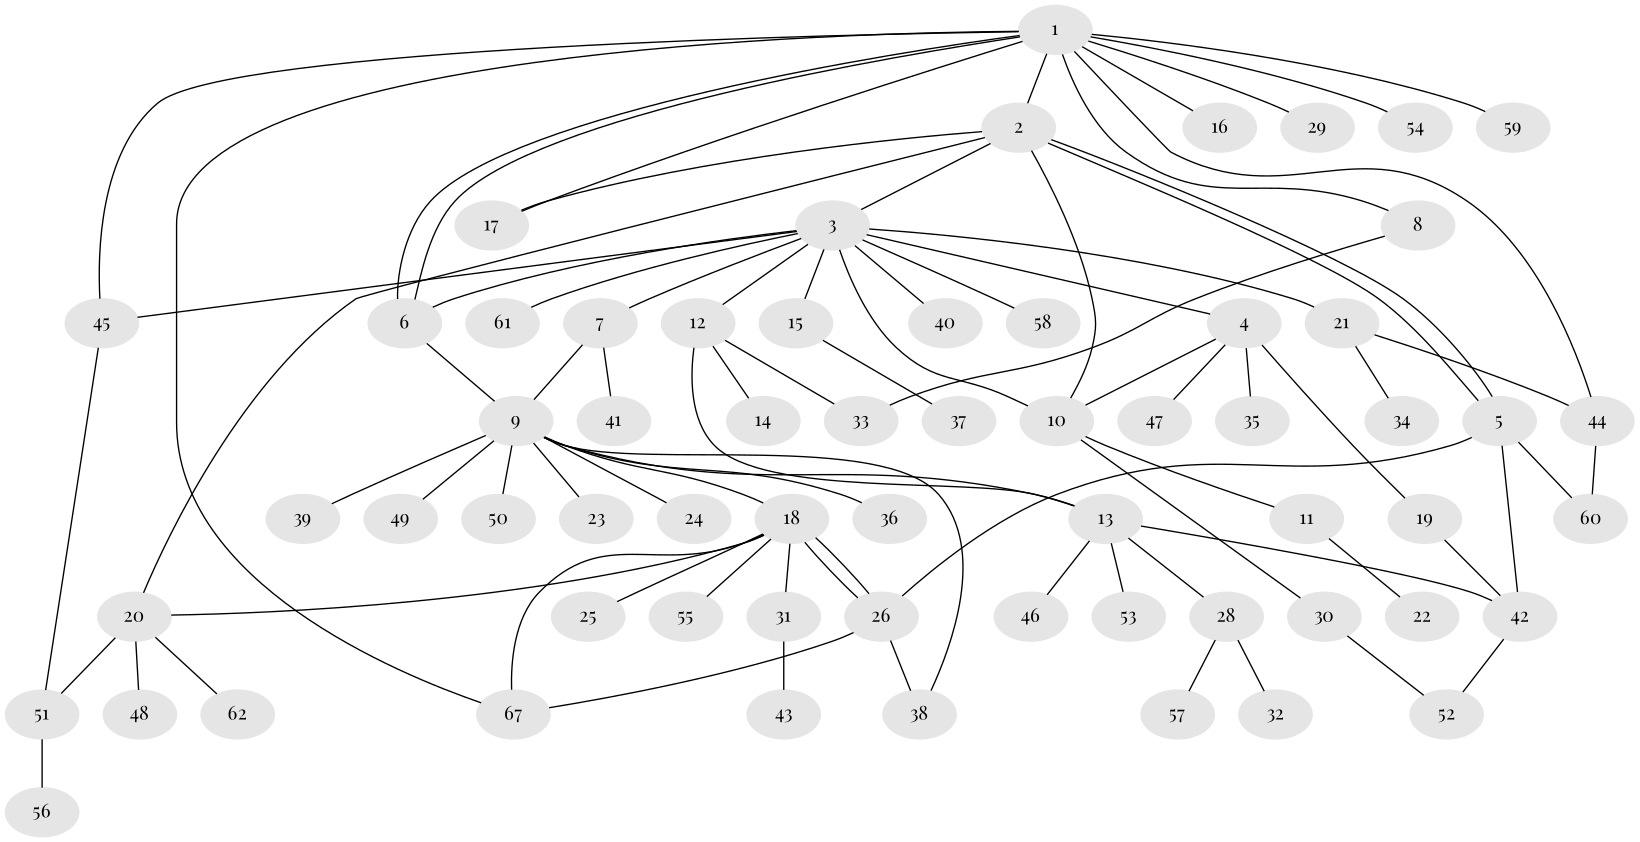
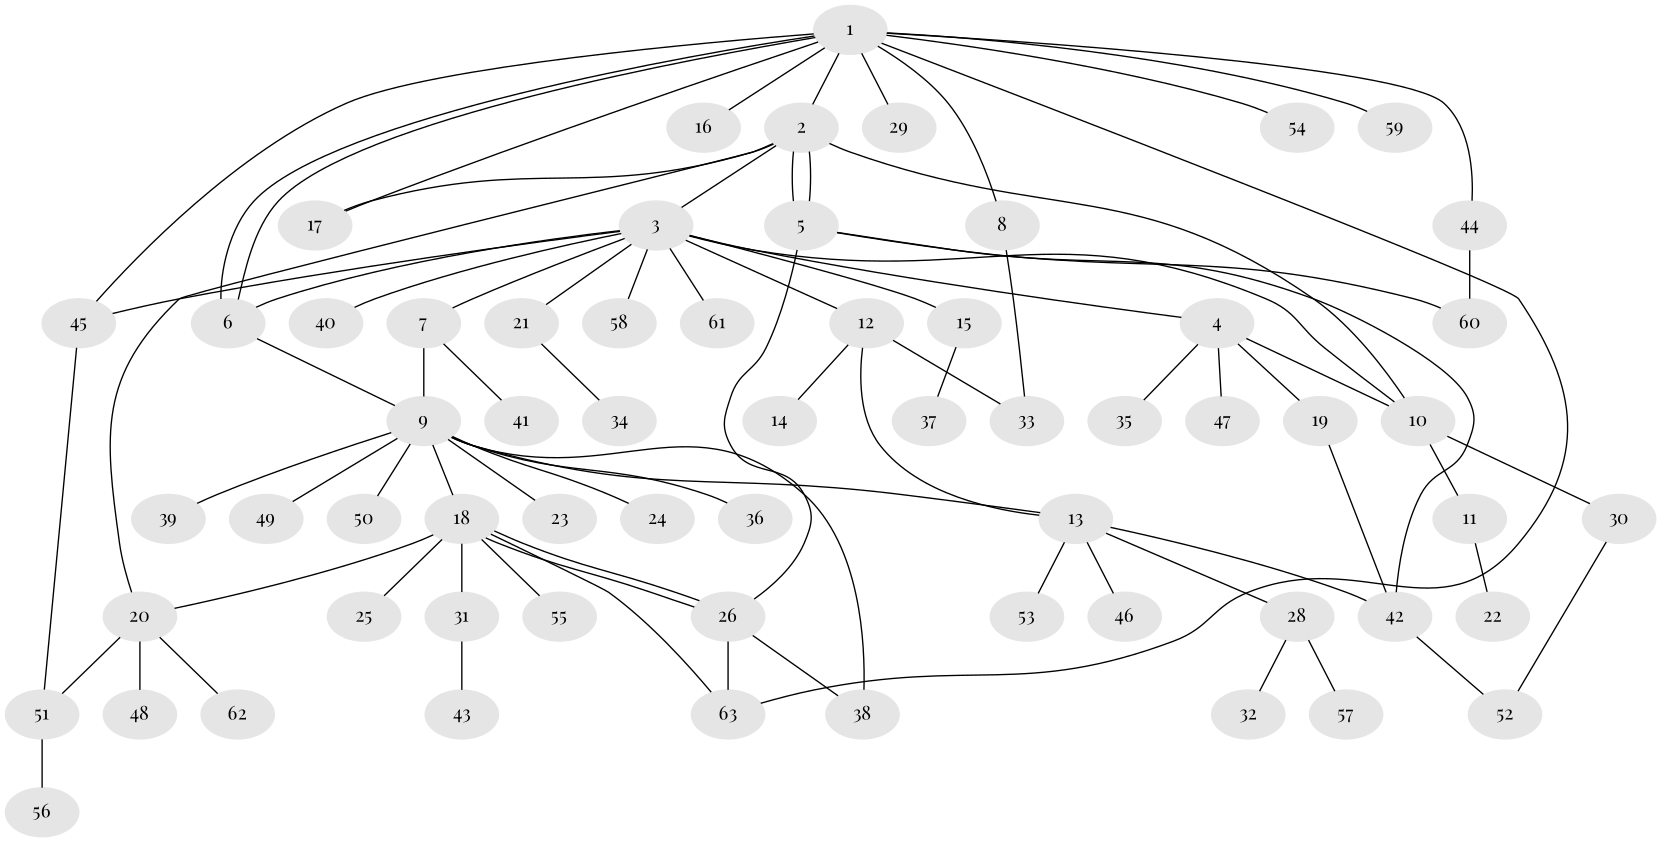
edge "21" -- "44": removed
node "67": label "67" -> "63"
